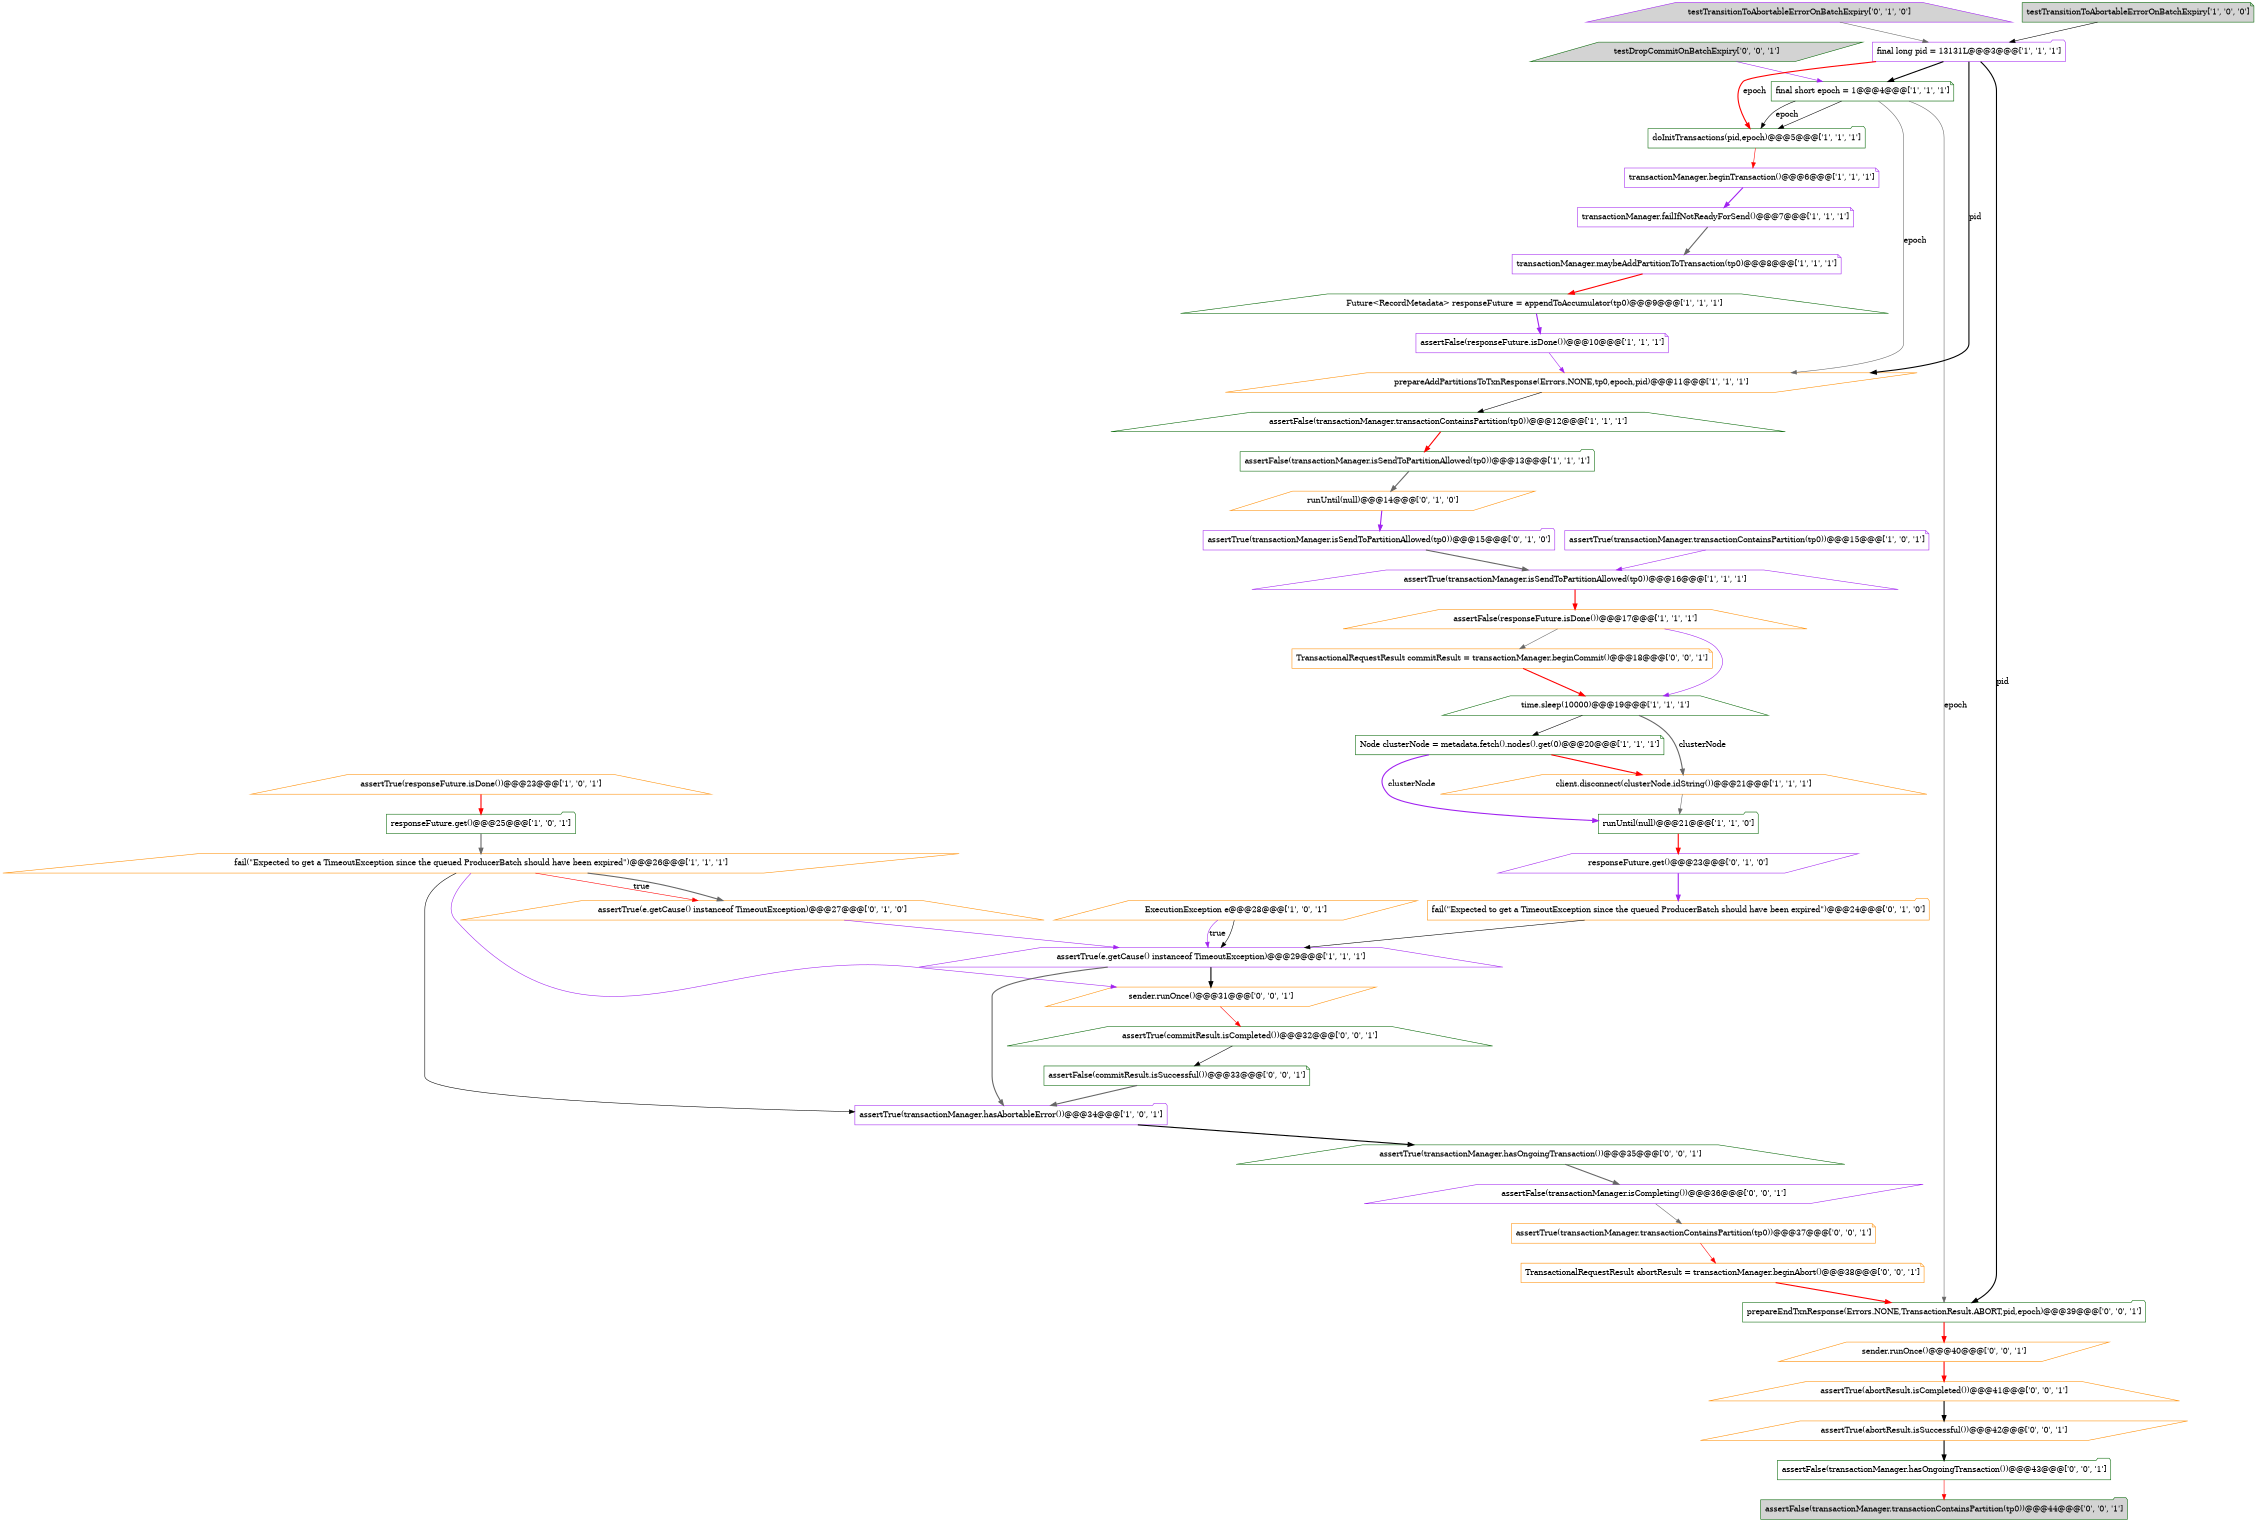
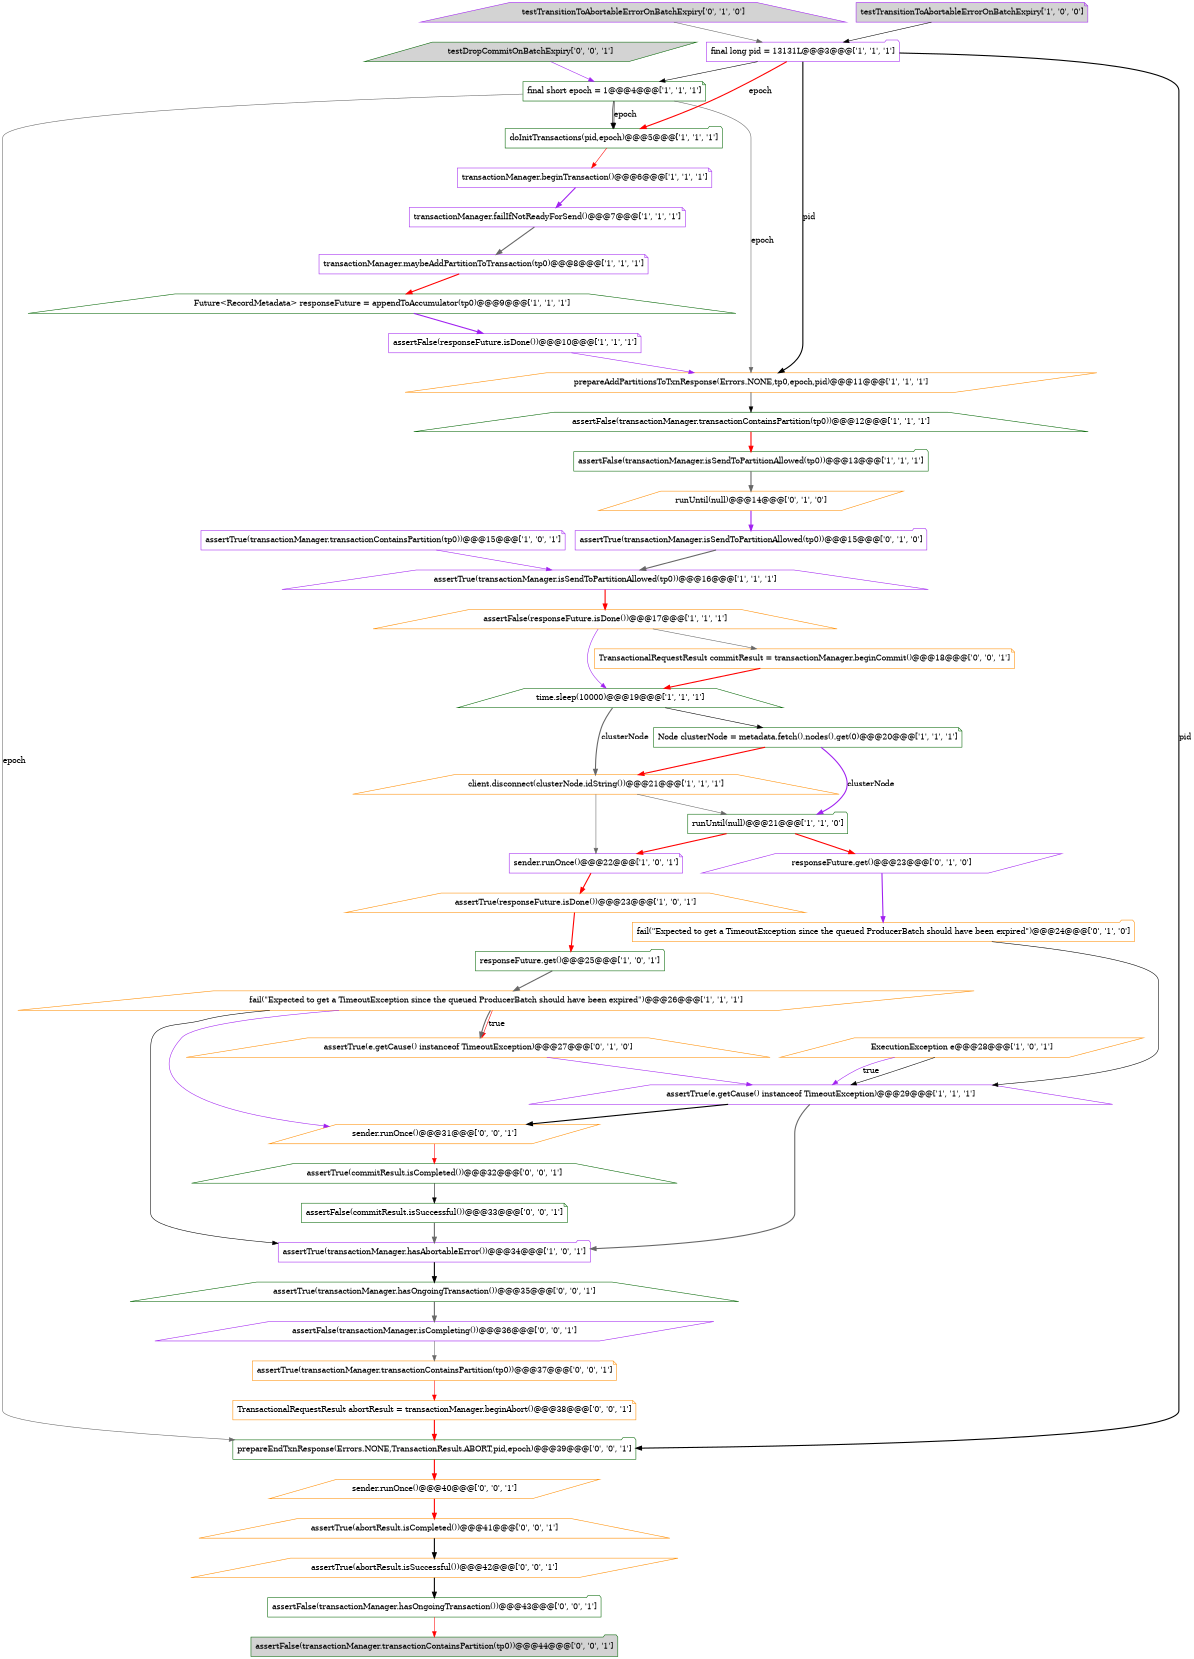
node "testTransitionToAbortableErrorOnBatchExpiry['1', '0', '0']": color darkgreen -> purple
edge "final long pid = 13131L@@@3@@@['1', '1', '1']" -> "final short epoch = 1@@@4@@@['1', '1', '1']": style bold -> solid
node "sender.runOnce()@@@22@@@['1', '0', '1']": added
